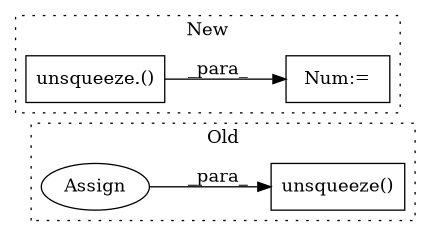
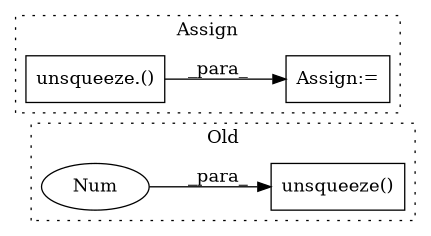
cluster "New": label "New" -> "Assign"
node "Num:=": label "Num:=" -> "Assign:="
node "Assign": label "Assign" -> "Num"
